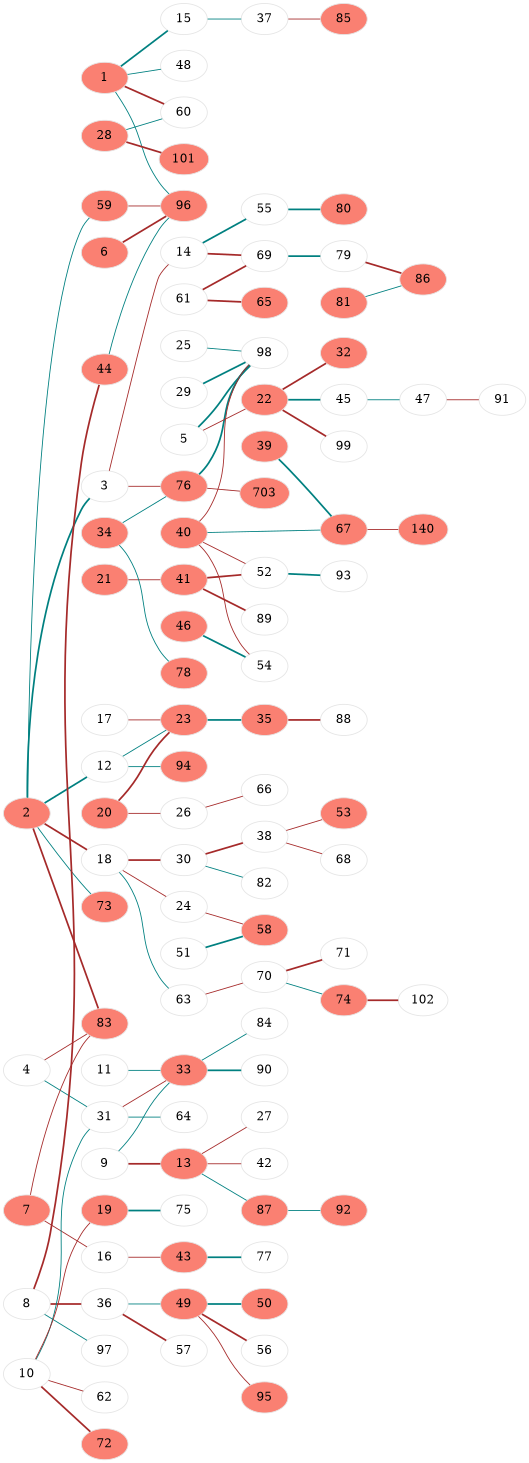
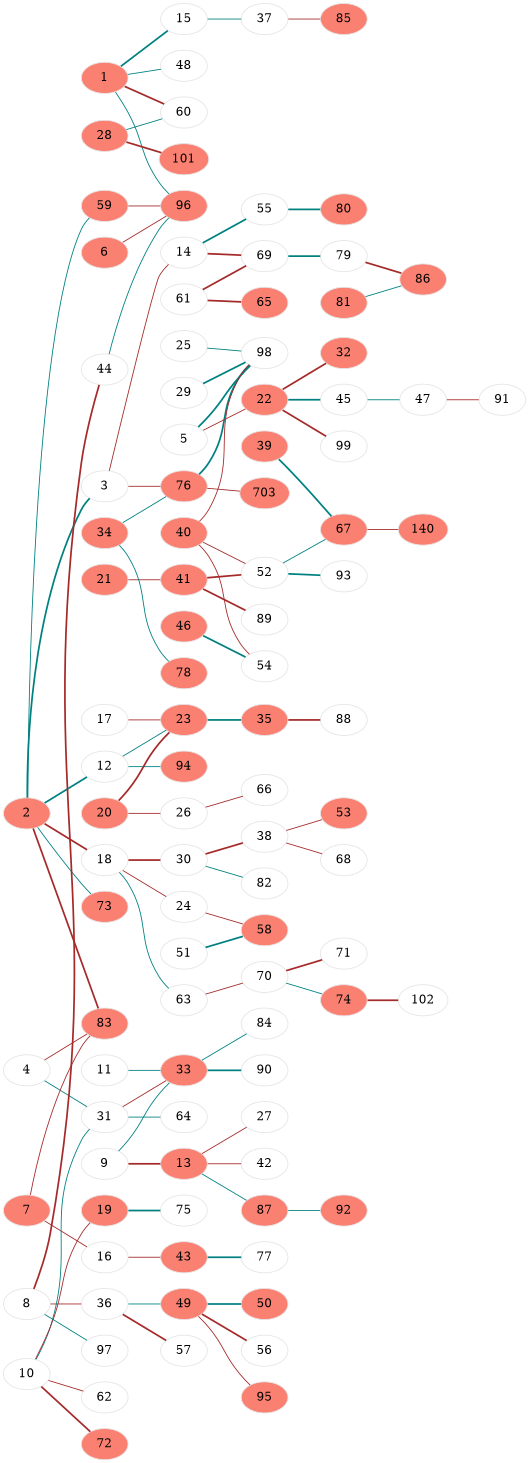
edge "96" -- "6": style bold -> solid
node "44": fillcolor salmon -> white
edge "67" -- "40": now "67" -- "52"
edge "8" -- "36": style bold -> solid
